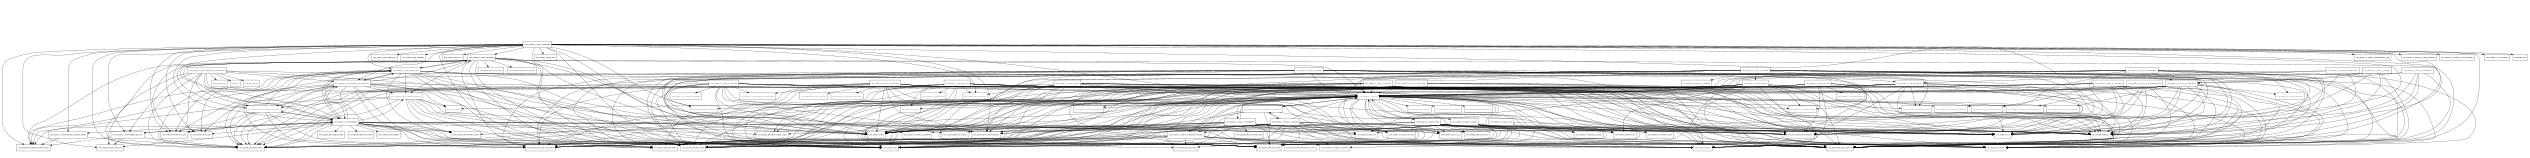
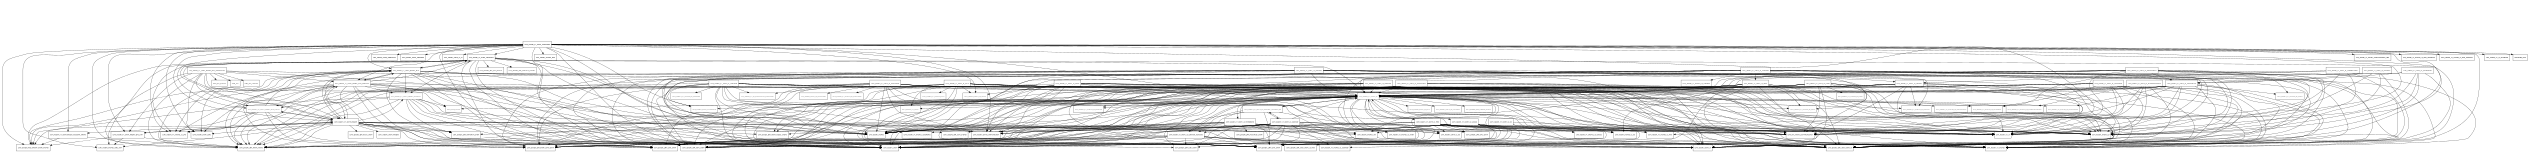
edge "com_vaadin_v7_client_ui_label" -> "com_vaadin_client_communication": added
edge "com_vaadin_v7_client_ui_optiongroup" -> "com_vaadin_shared_ui": now "com_vaadin_v7_client_ui_optiongroup" -> "com_vaadin_v7_shared_ui_tree"
edge "com_vaadin_v7_client_ui_calendar" -> "com_vaadin_v7_shared_ui_slider": now "com_vaadin_v7_client_ui_calendar" -> "com_vaadin_client_communication"
node "com_google_gwt_logging_client": removed
edge "com_vaadin_v7_client_ui_upload" -> "com_vaadin_v7_shared": now "com_vaadin_shared_util" -> "com_vaadin_v7_shared"
